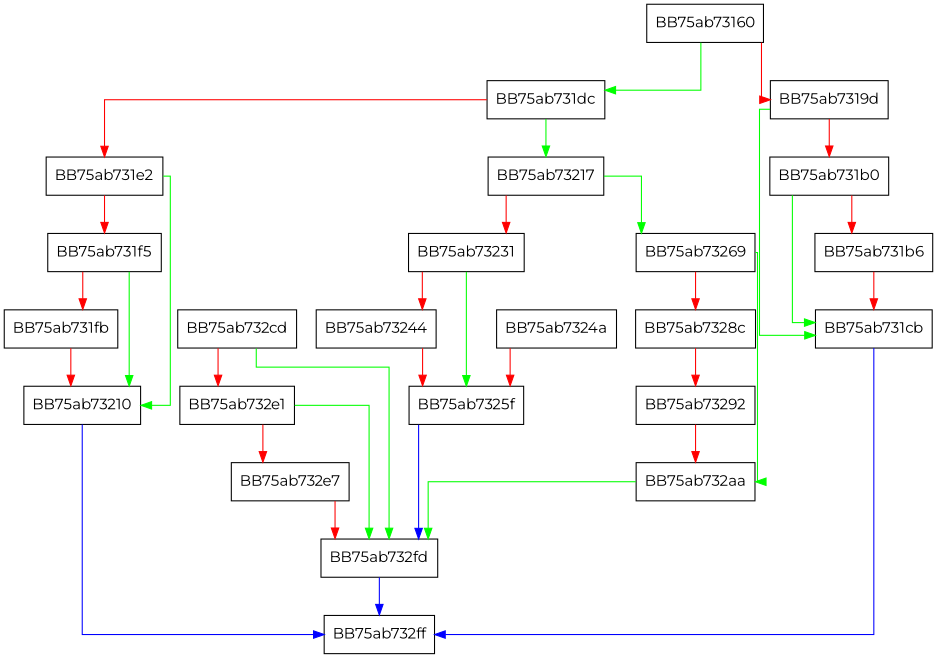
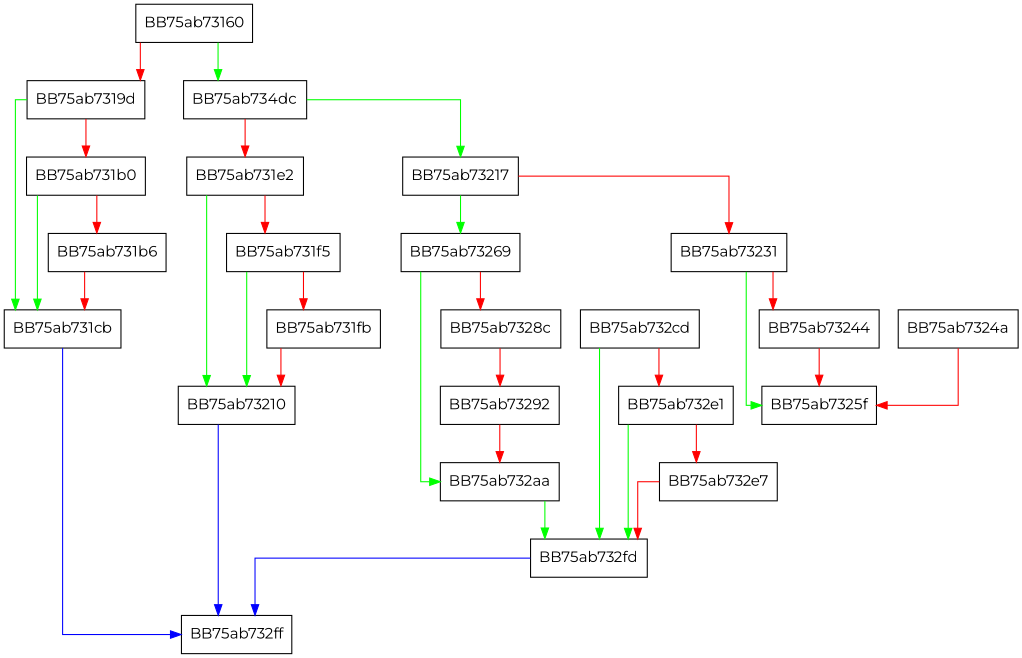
node "BB75ab731dc": label "BB75ab731dc" -> "BB75ab734dc"
edge "BB75ab7325f" -> "BB75ab732fd": removed
